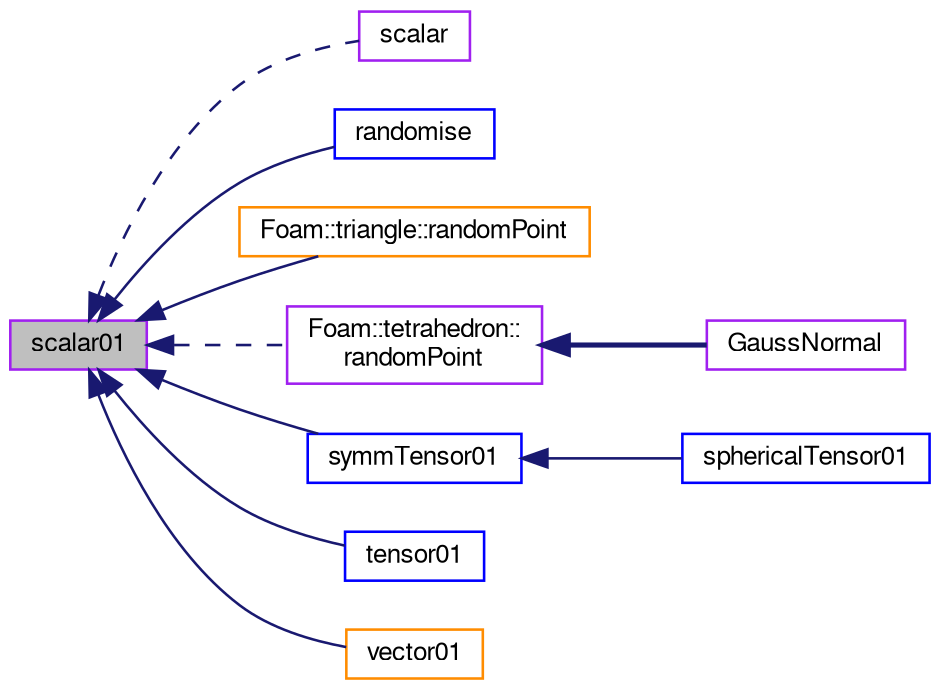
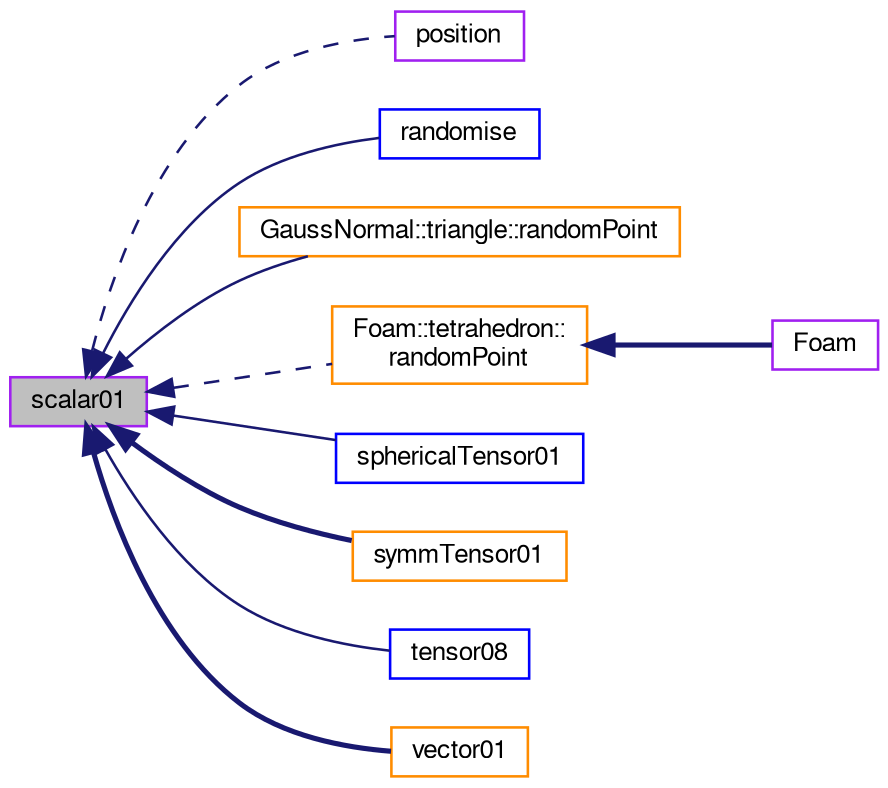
node "scalar": label "scalar" -> "position"
node "Foam::triangle::randomPoint": label "Foam::triangle::randomPoint" -> "GaussNormal::triangle::randomPoint"
node "Foam::tetrahedron:: randomPoint": color purple -> darkorange
node "GaussNormal": label "GaussNormal" -> "Foam"
edge "symmTensor01" -> "scalar01": style solid -> bold
node "symmTensor01": color blue -> darkorange
edge "sphericalTensor01" -> "symmTensor01": now "sphericalTensor01" -> "scalar01"
edge "vector01" -> "scalar01": style solid -> bold
node "tensor01": label "tensor01" -> "tensor08"
